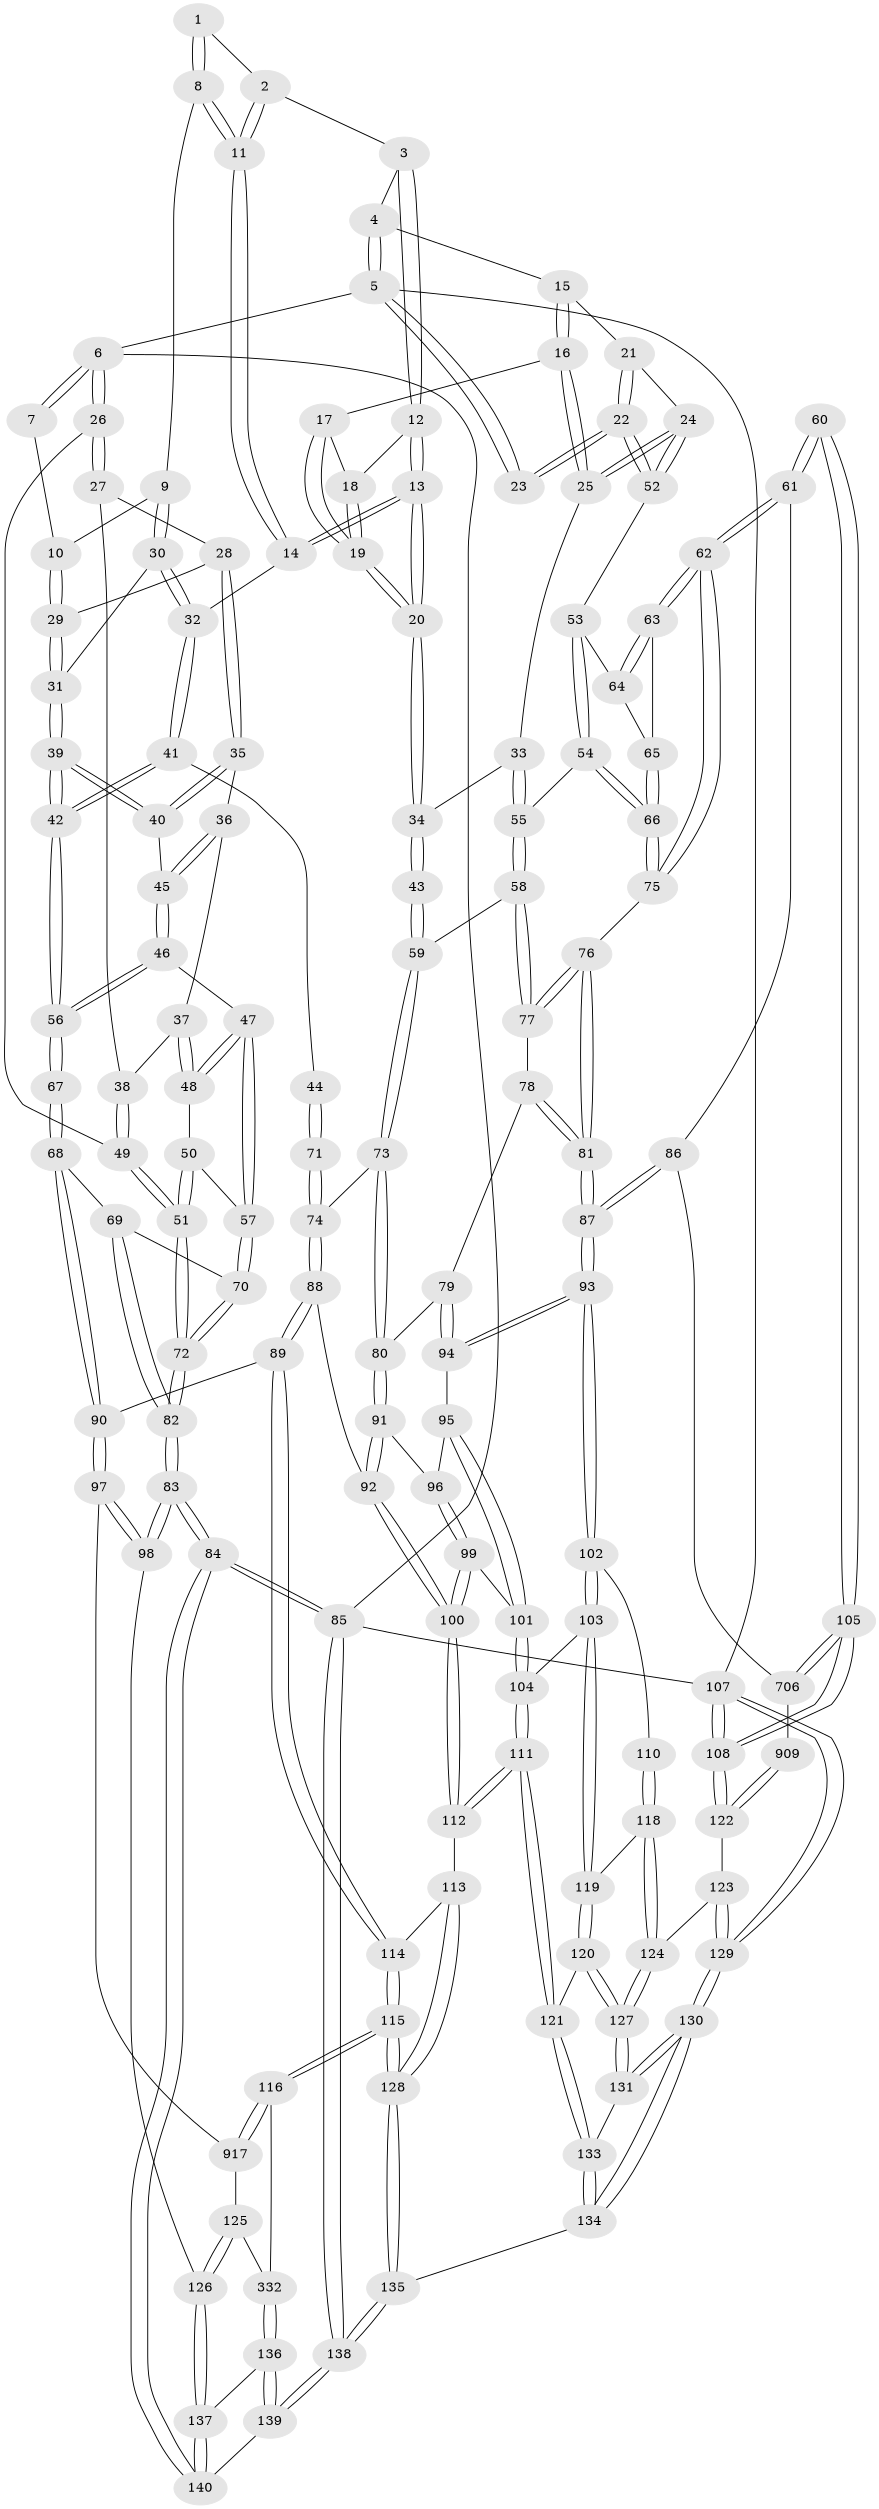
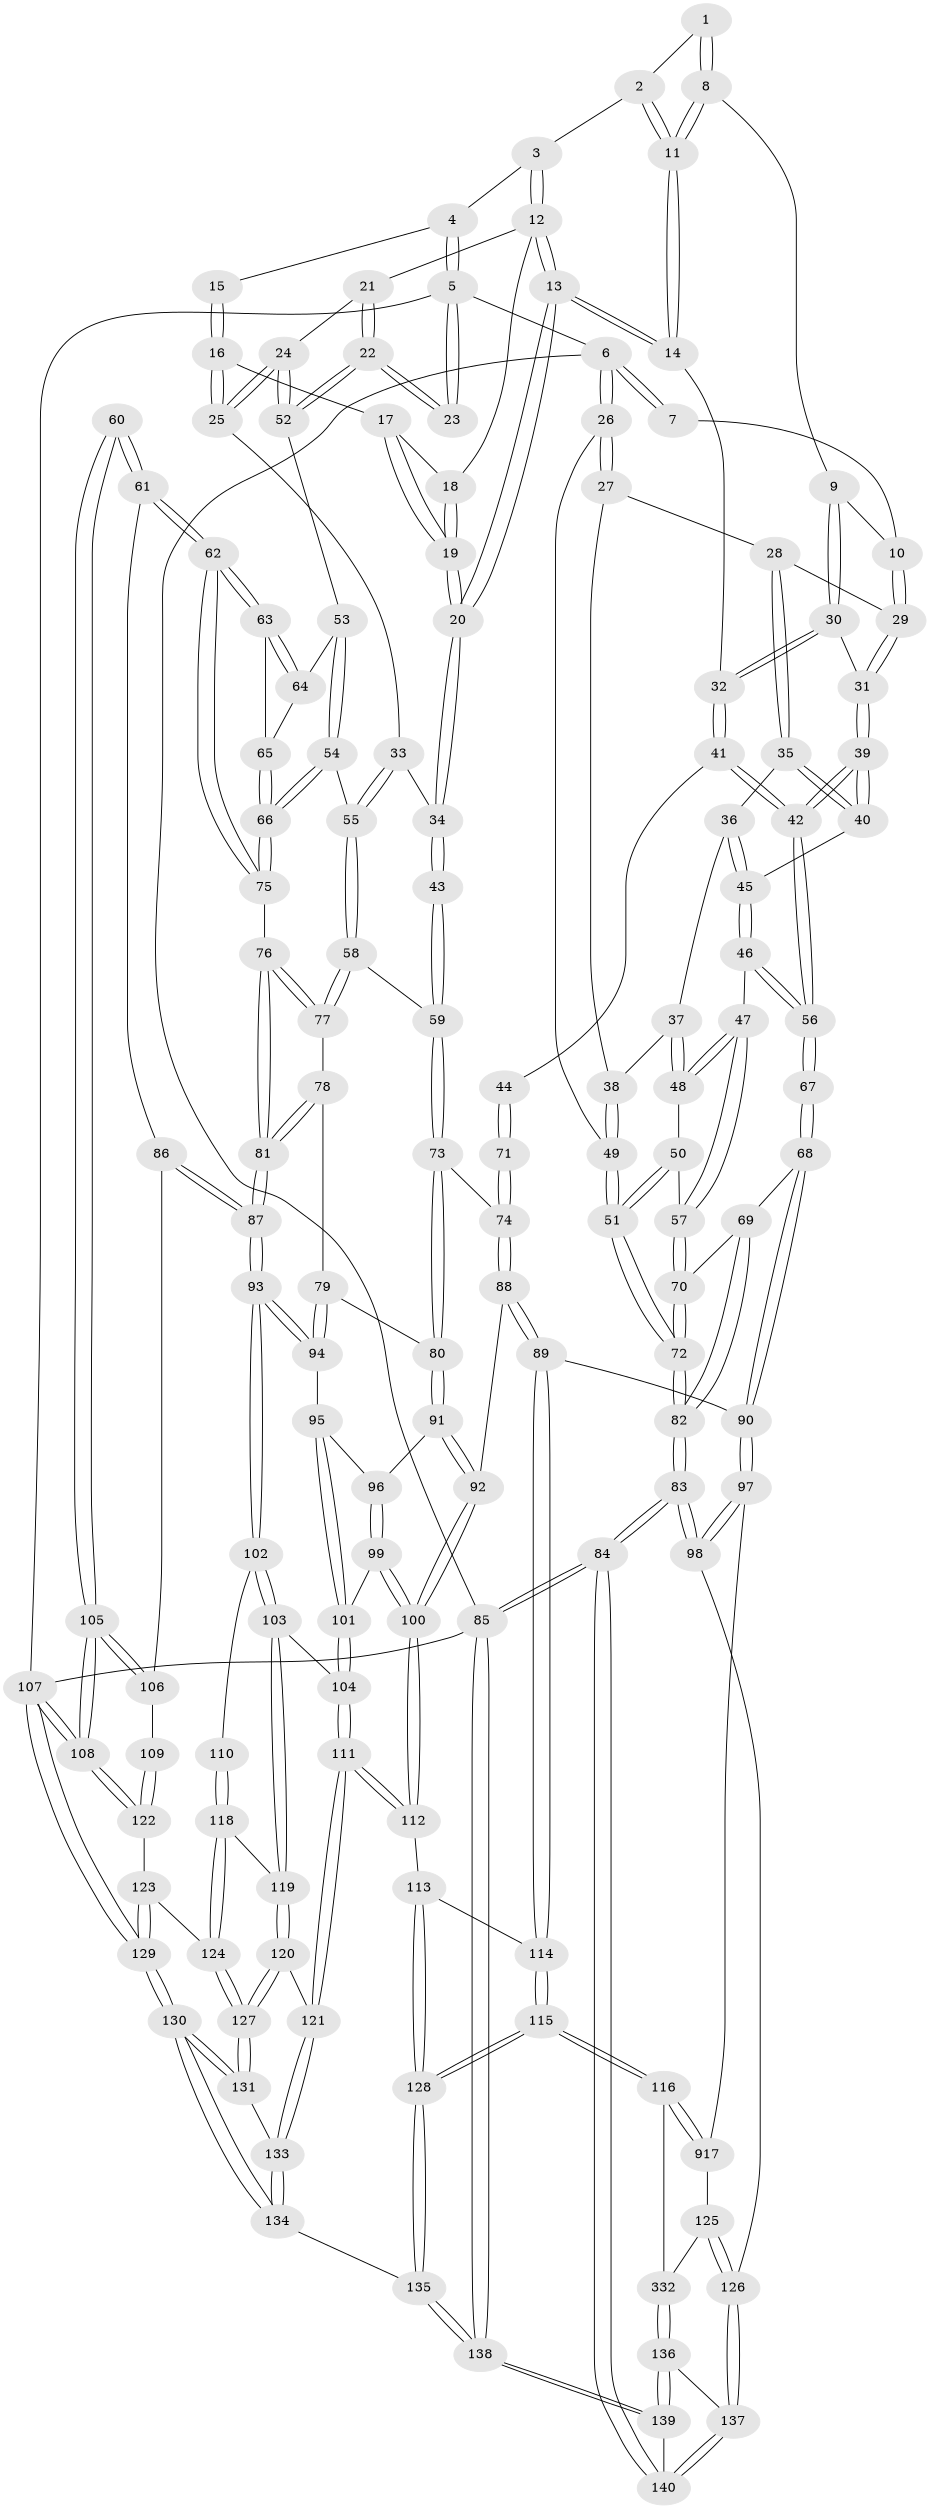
edge "15" -- "21": now "12" -- "21"
node "706": label "706" -> "106"
node "909": label "909" -> "109"
